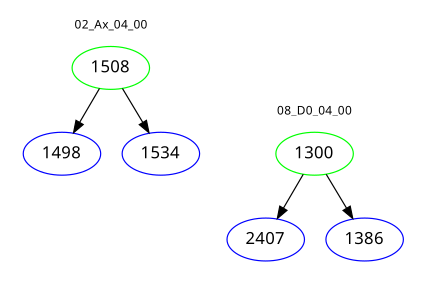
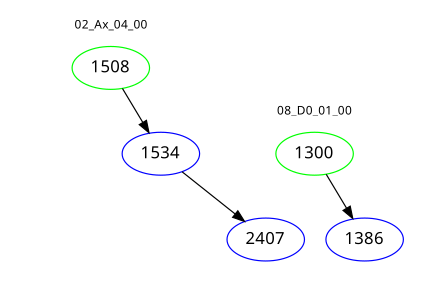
cluster "08_D0_04_00": label "08_D0_04_00" -> "08_D0_01_00"
node "1498": removed
edge "1300" -> "2407": now "1534" -> "2407"
